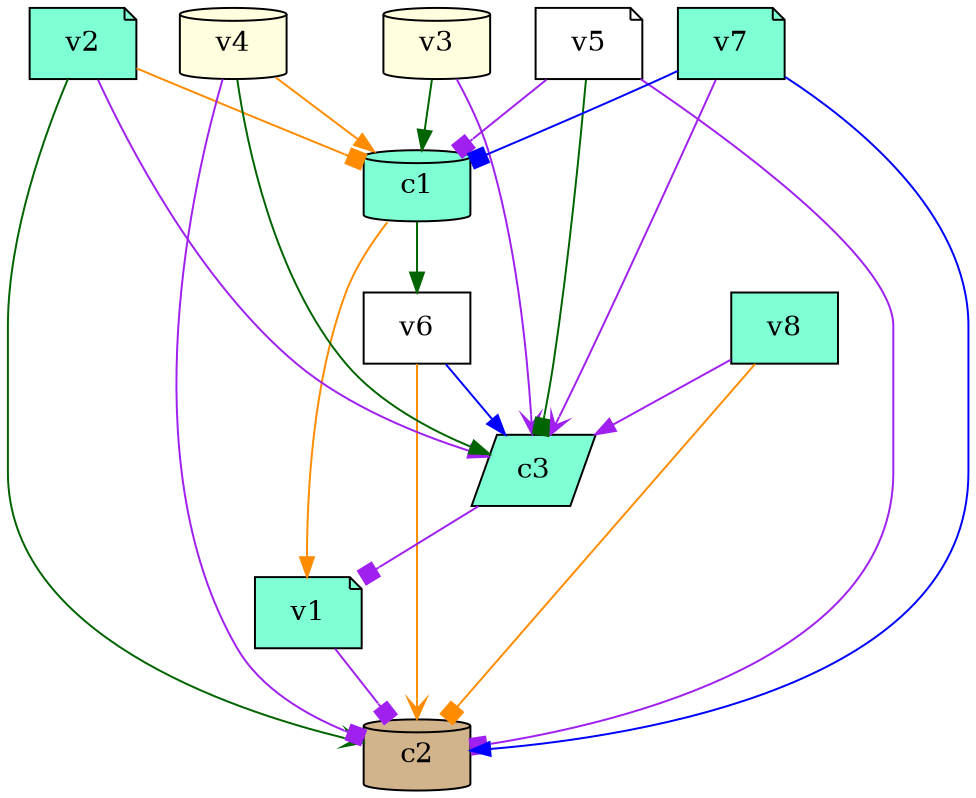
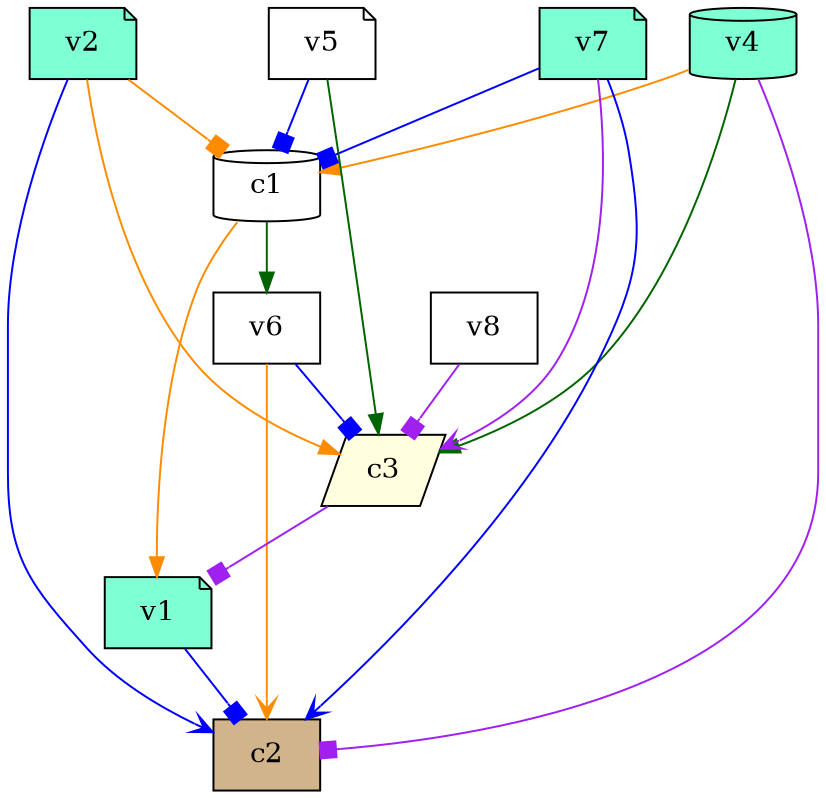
node "v4": fillcolor lightyellow -> aquamarine
node "v3": removed
edge "v5" -> "c1": color purple -> blue
node "c1": fillcolor aquamarine -> white
edge "v5" -> "c3": arrowhead box -> normal
edge "v2" -> "c3": color purple -> darkorange
node "v8": fillcolor aquamarine -> white
edge "v6" -> "c3": arrowhead normal -> box
edge "v8" -> "c3": arrowhead normal -> box
node "c3": fillcolor aquamarine -> lightyellow
edge "v5" -> "c2": removed
edge "v2" -> "c2": color darkgreen -> blue
edge "v8" -> "c2": removed
edge "v7" -> "c2": arrowhead normal -> vee
edge "v1" -> "c2": color purple -> blue
node "c2": shape cylinder -> box
